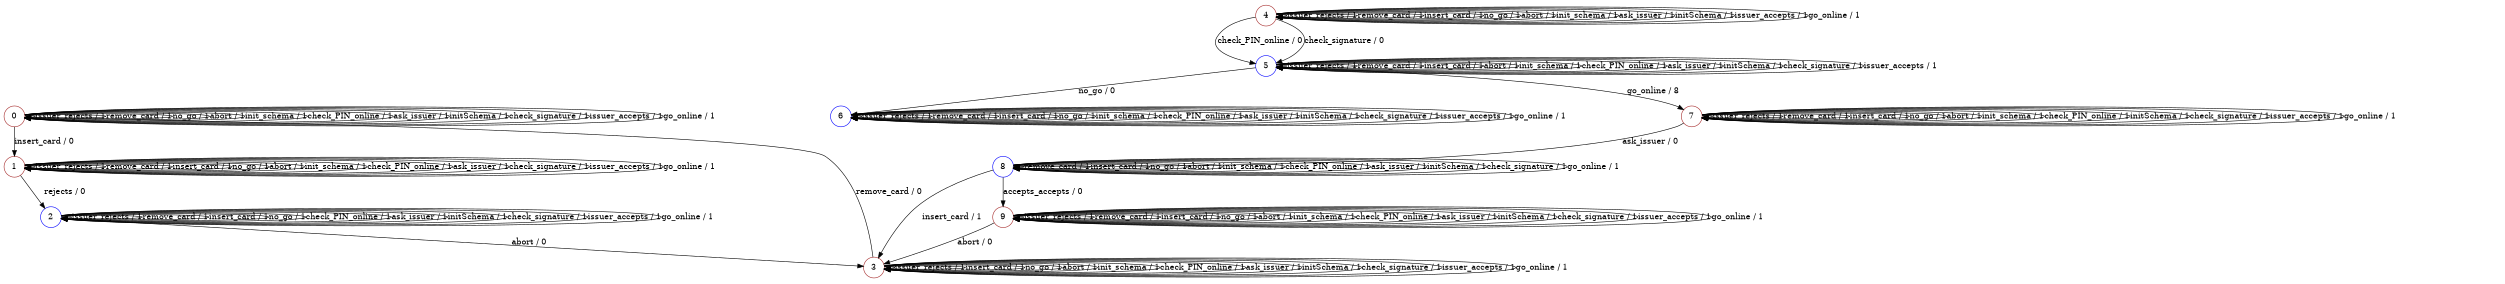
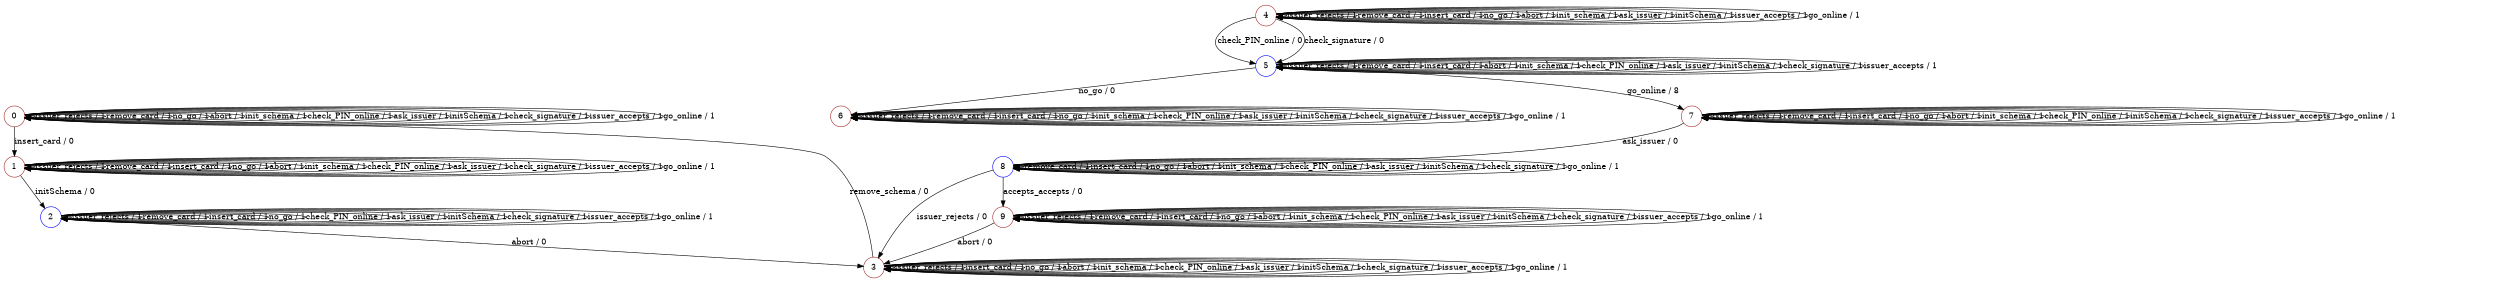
node "6": color blue -> brown
edge "1" -> "2": label "rejects / 0" -> "initSchema / 0"
edge "3" -> "0": label "remove_card / 0" -> "remove_schema / 0"
edge "8" -> "3": label "insert_card / 1" -> "issuer_rejects / 0"
